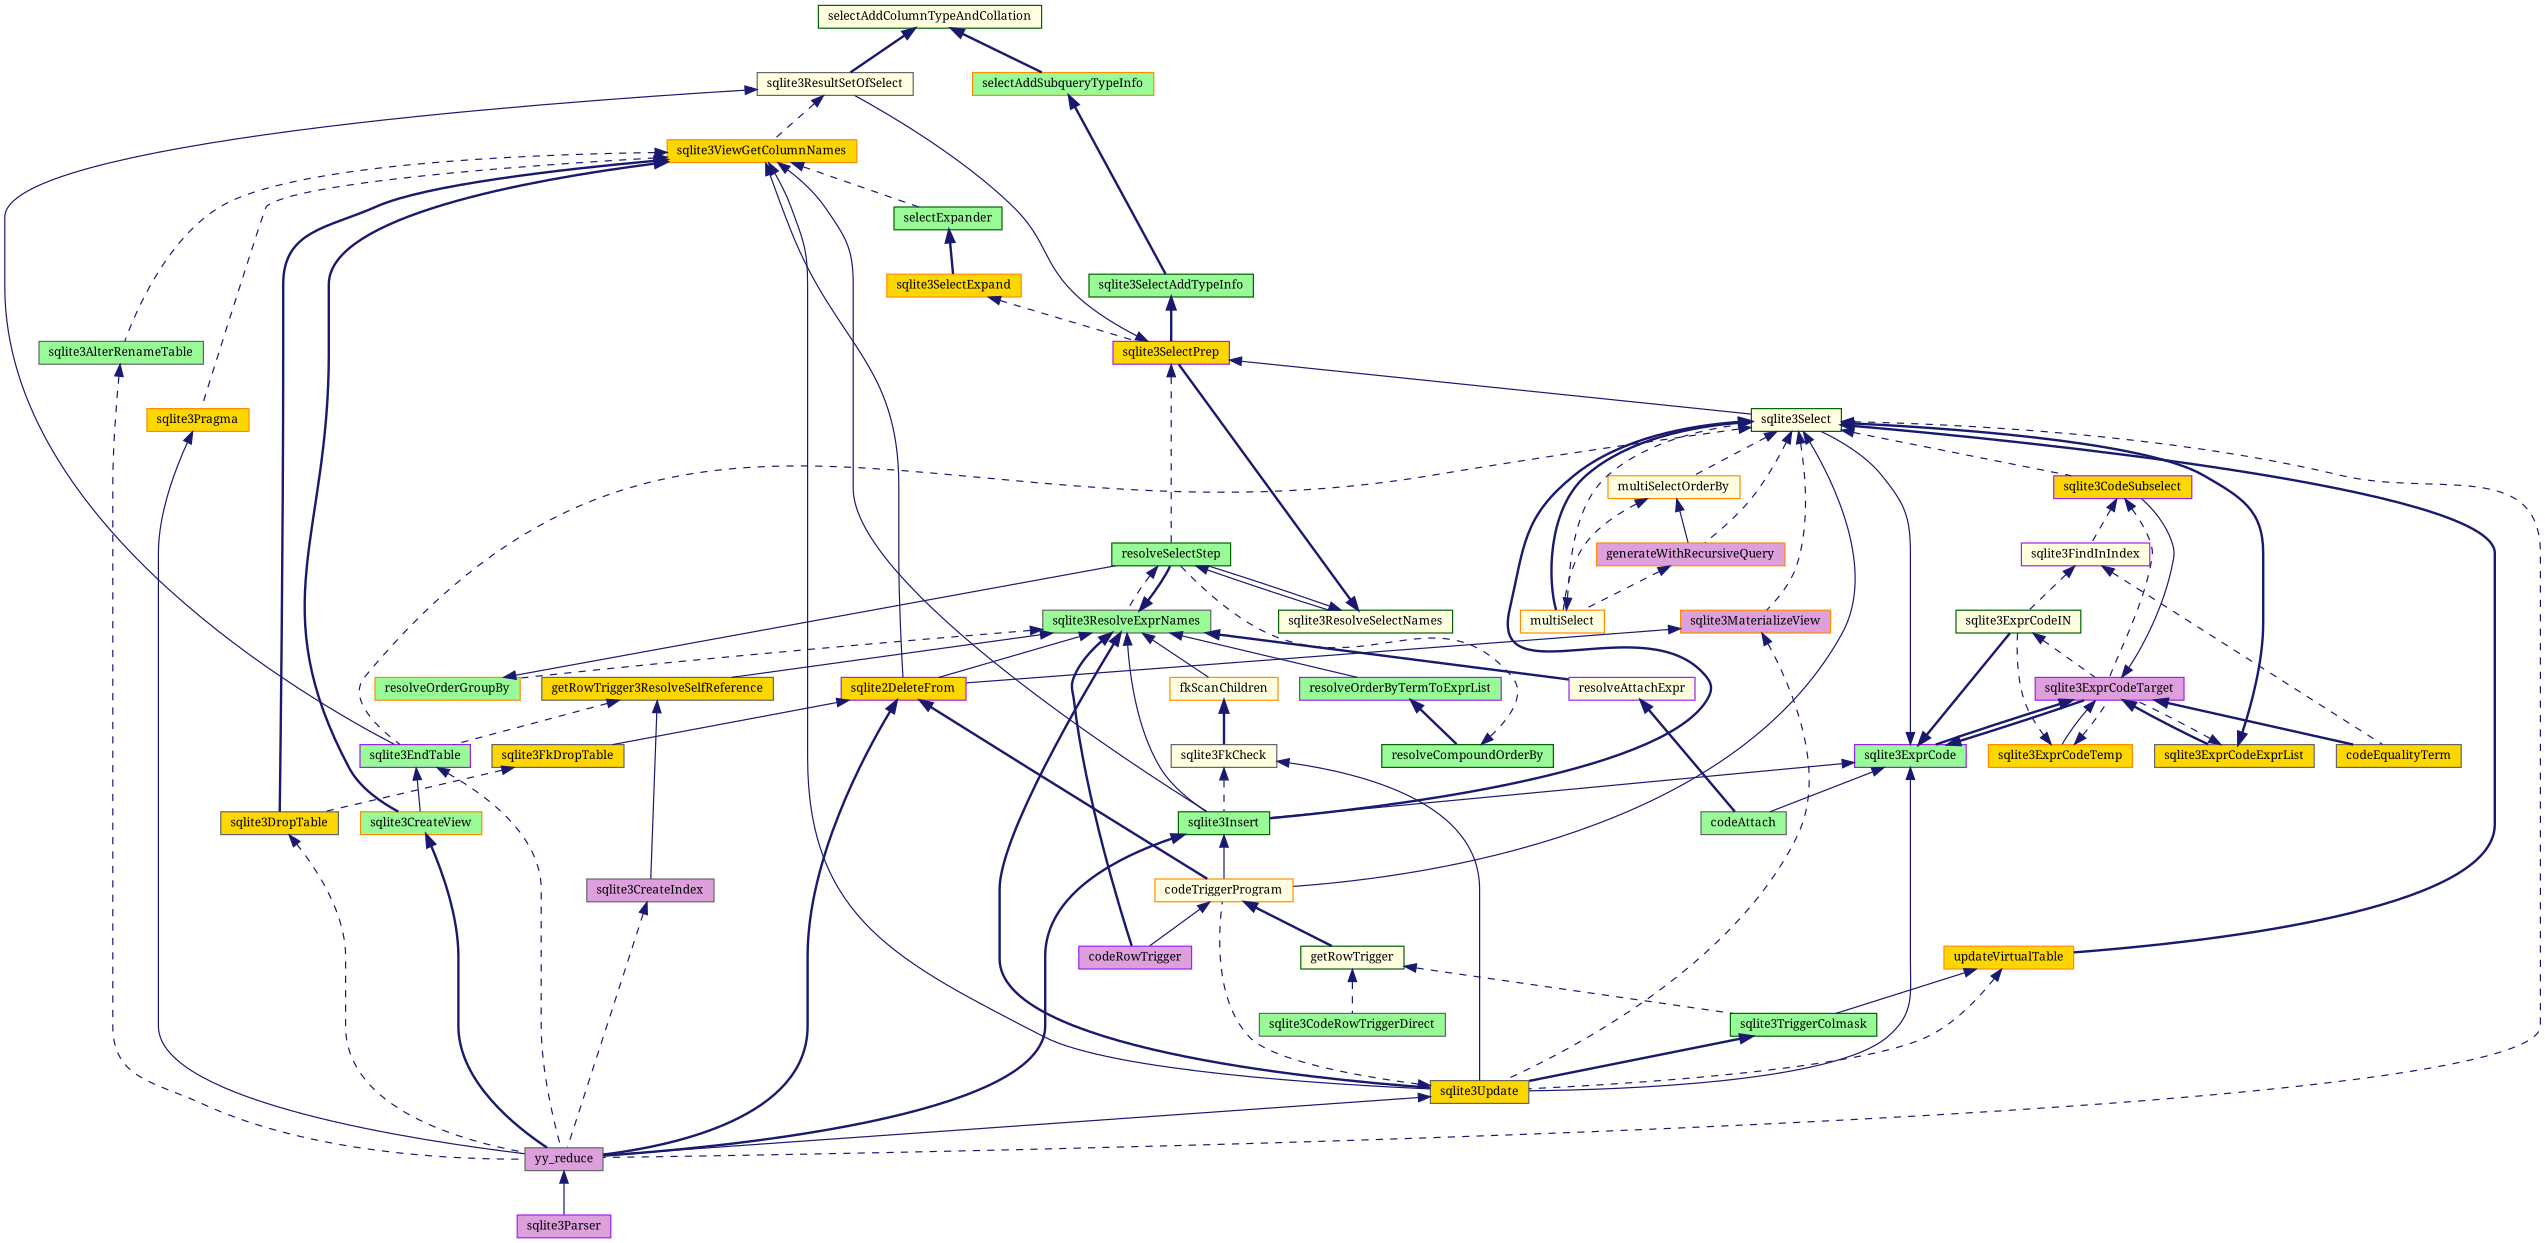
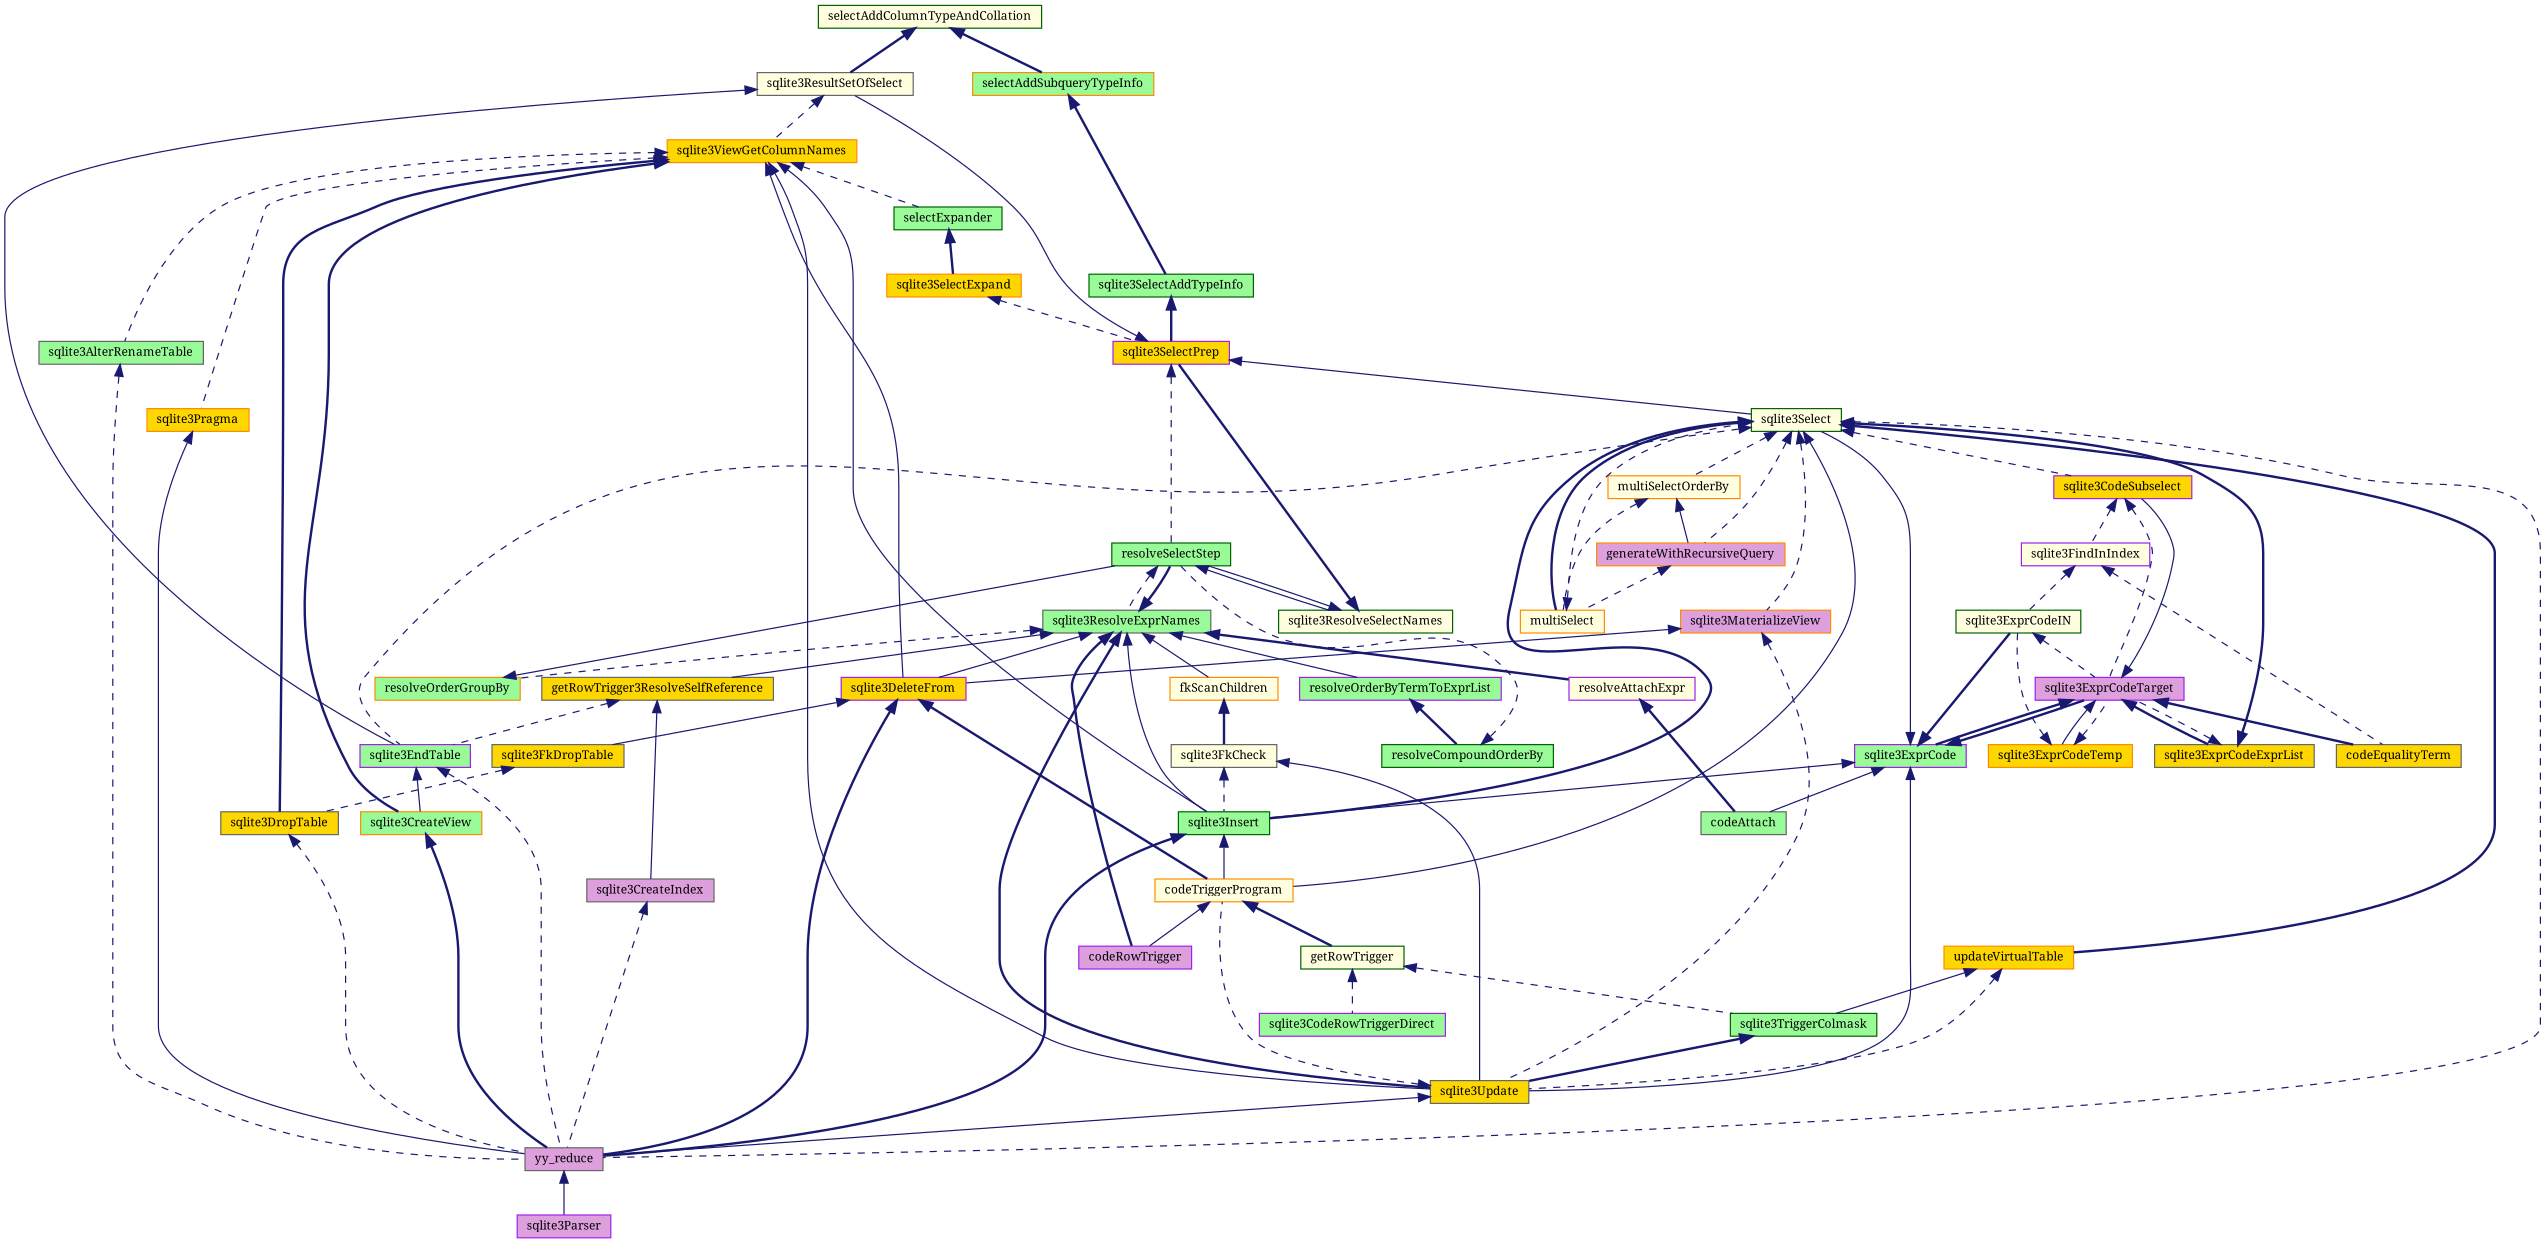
node "sqlite2DeleteFrom": label "sqlite2DeleteFrom" -> "sqlite3DeleteFrom"
node "sqlite3CodeRowTriggerDirect": color gray40 -> purple
